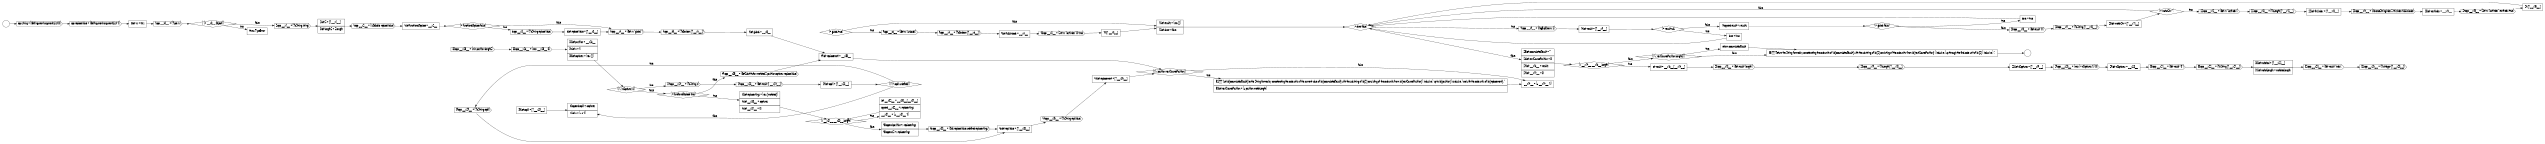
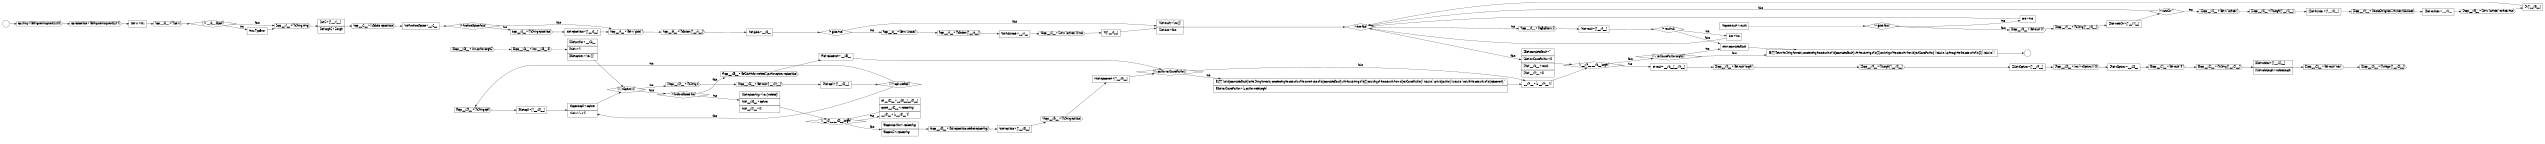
edge "(= result null)" -> "17:append result -> results": now "(= result null)" -> "return accumulatedResult"
edge "throw TypeError" -> "2:app __x1__ = (ToString string)": added
edge "7:let global = __x5__" -> "49:let replacement = __x35__": now "7:let global = __x5__" -> "(= global true)"
edge "__x17__ = (+ __x17__ 1i)" -> "(< __x17__ __x16__.length)": added
edge "40:append capN -> captures" -> "(! (< nCaptures n))": added
edge "39:app __x29__ = (ToString capN)" -> "46:let replValue = [? __x33__]": now "39:app __x29__ = (ToString capN)" -> "39:let capN = [? __x29__]"
